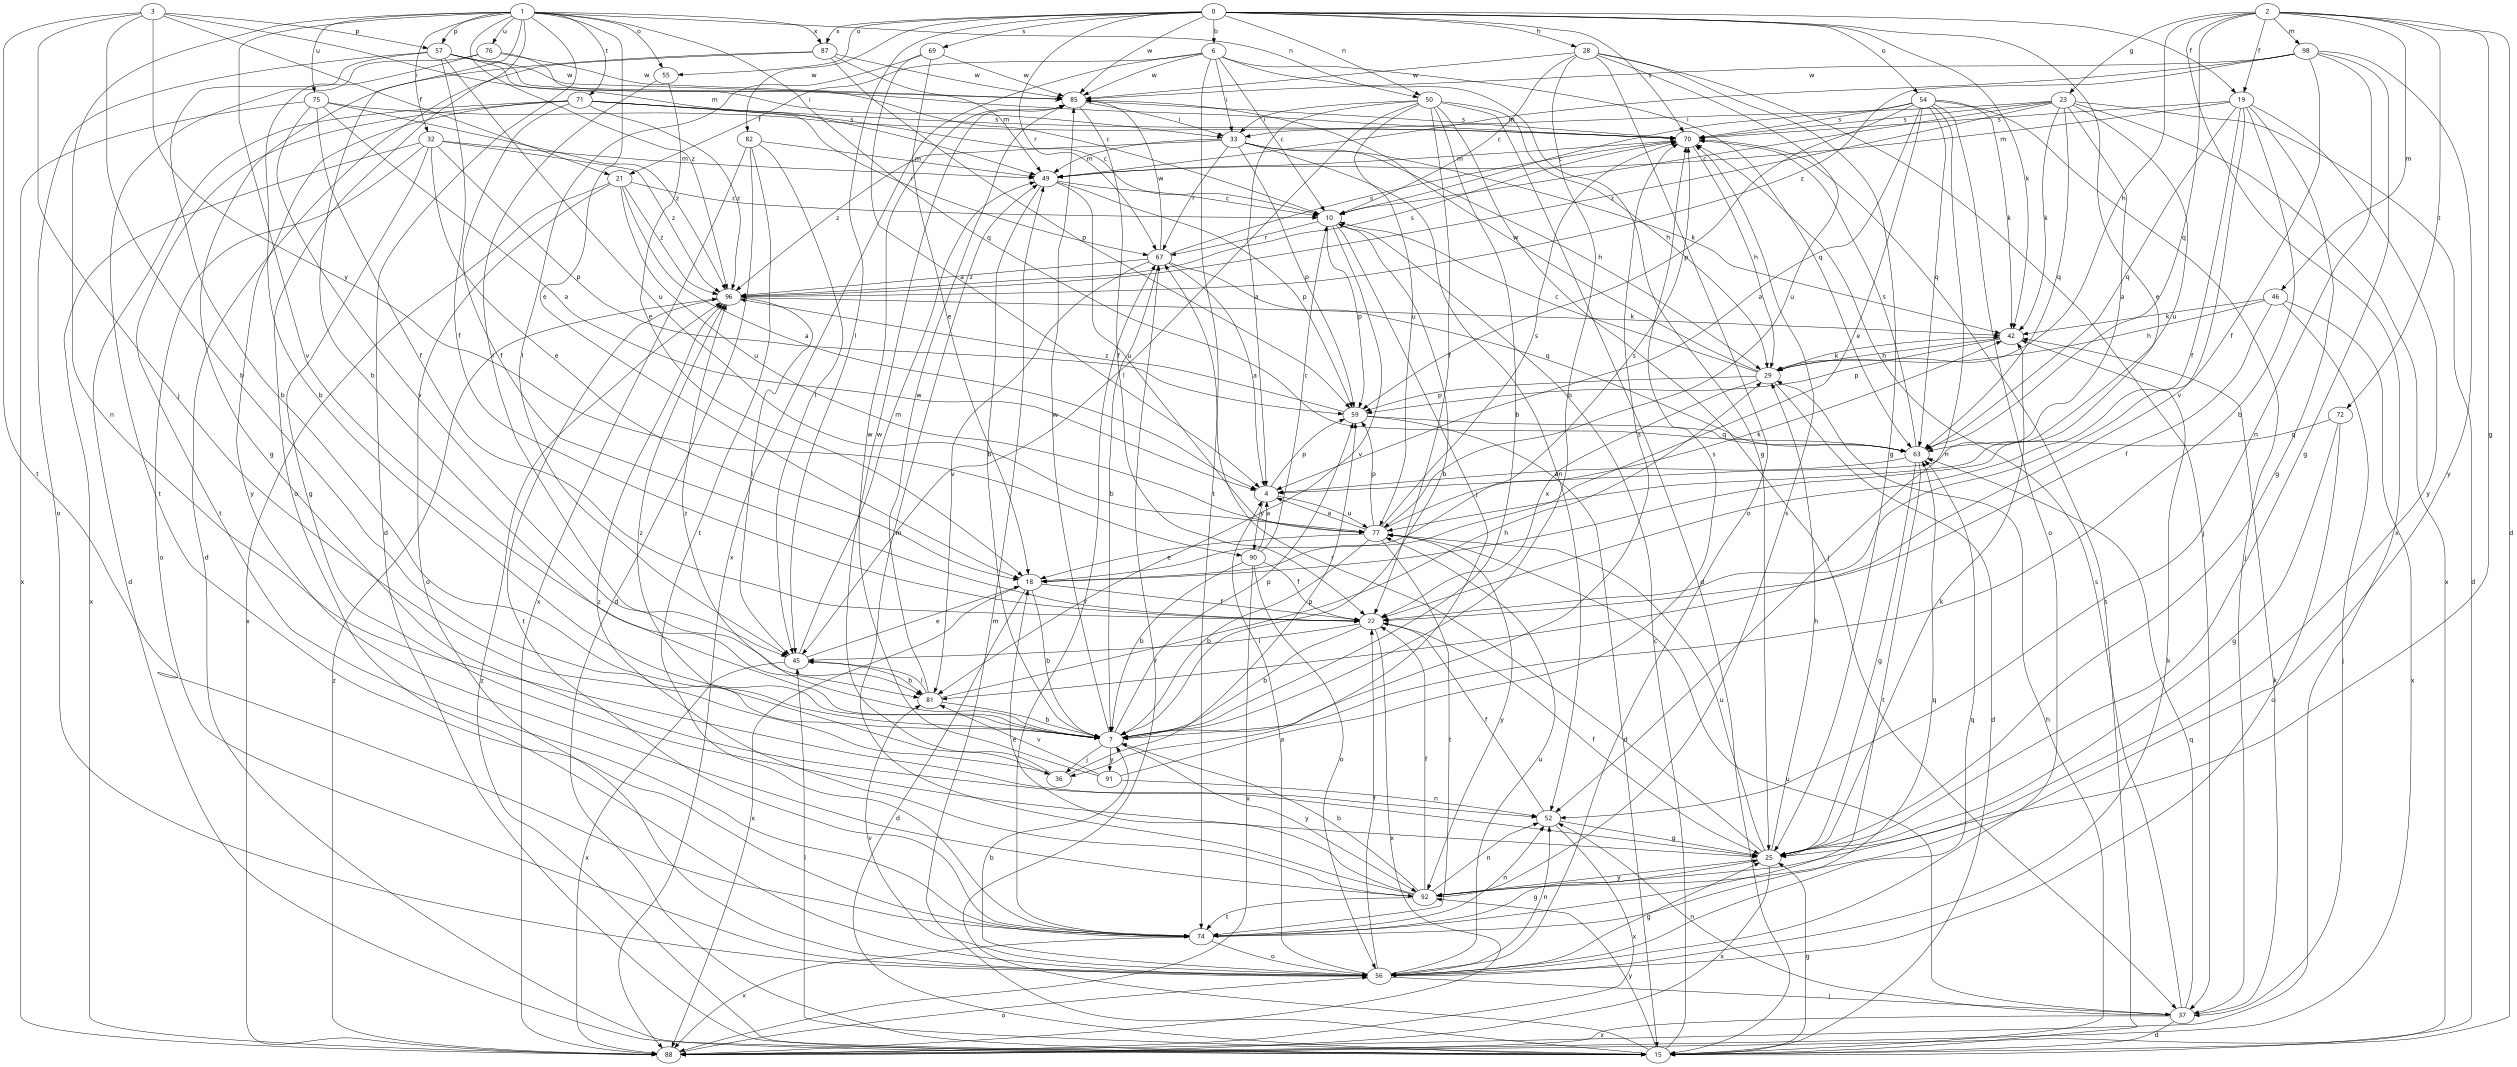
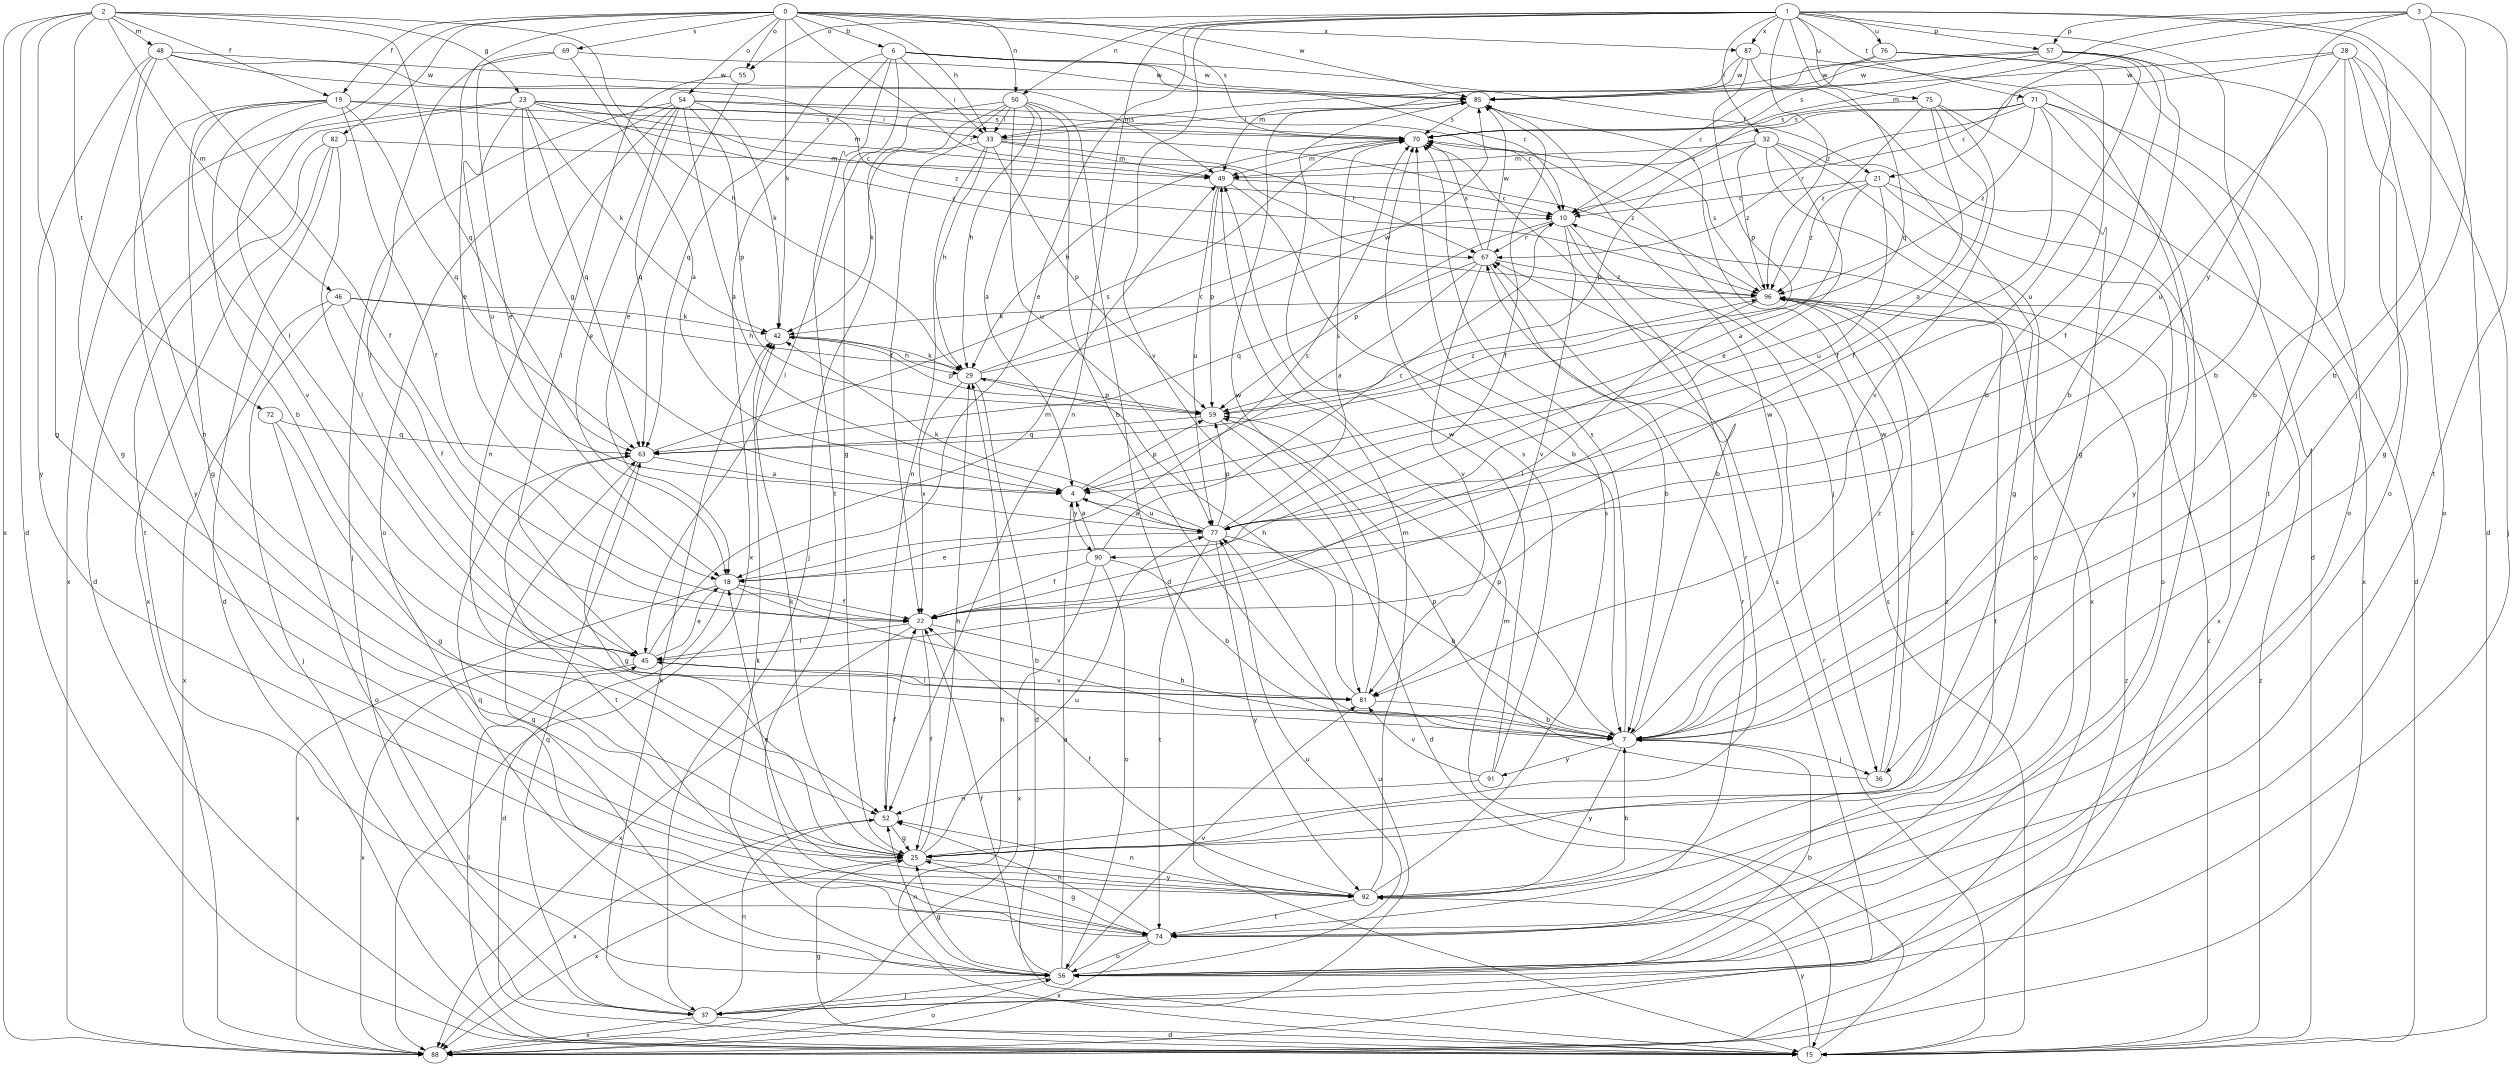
edge "0" -> "28": now "0" -> "33"
node "98": label "98" -> "48"
edge "23" -> "4": label "a" -> "g"
edge "45" -> "81": label "b" -> "v"
